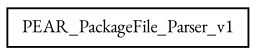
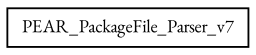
node "PEAR_PackageFile_Parser_v1": label "PEAR_PackageFile_Parser_v1" -> "PEAR_PackageFile_Parser_v7"
